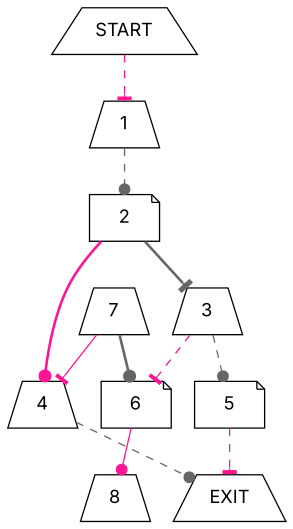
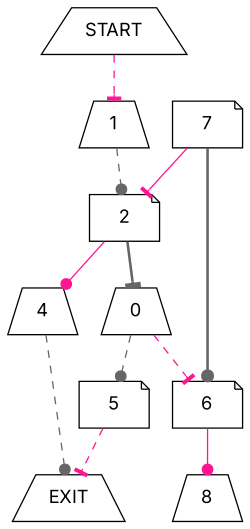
edge "2" -> "4": style bold -> solid
node "7": shape trapezium -> note
node "3": label "3" -> "0"
edge "7" -> "4": now "7" -> "2"
